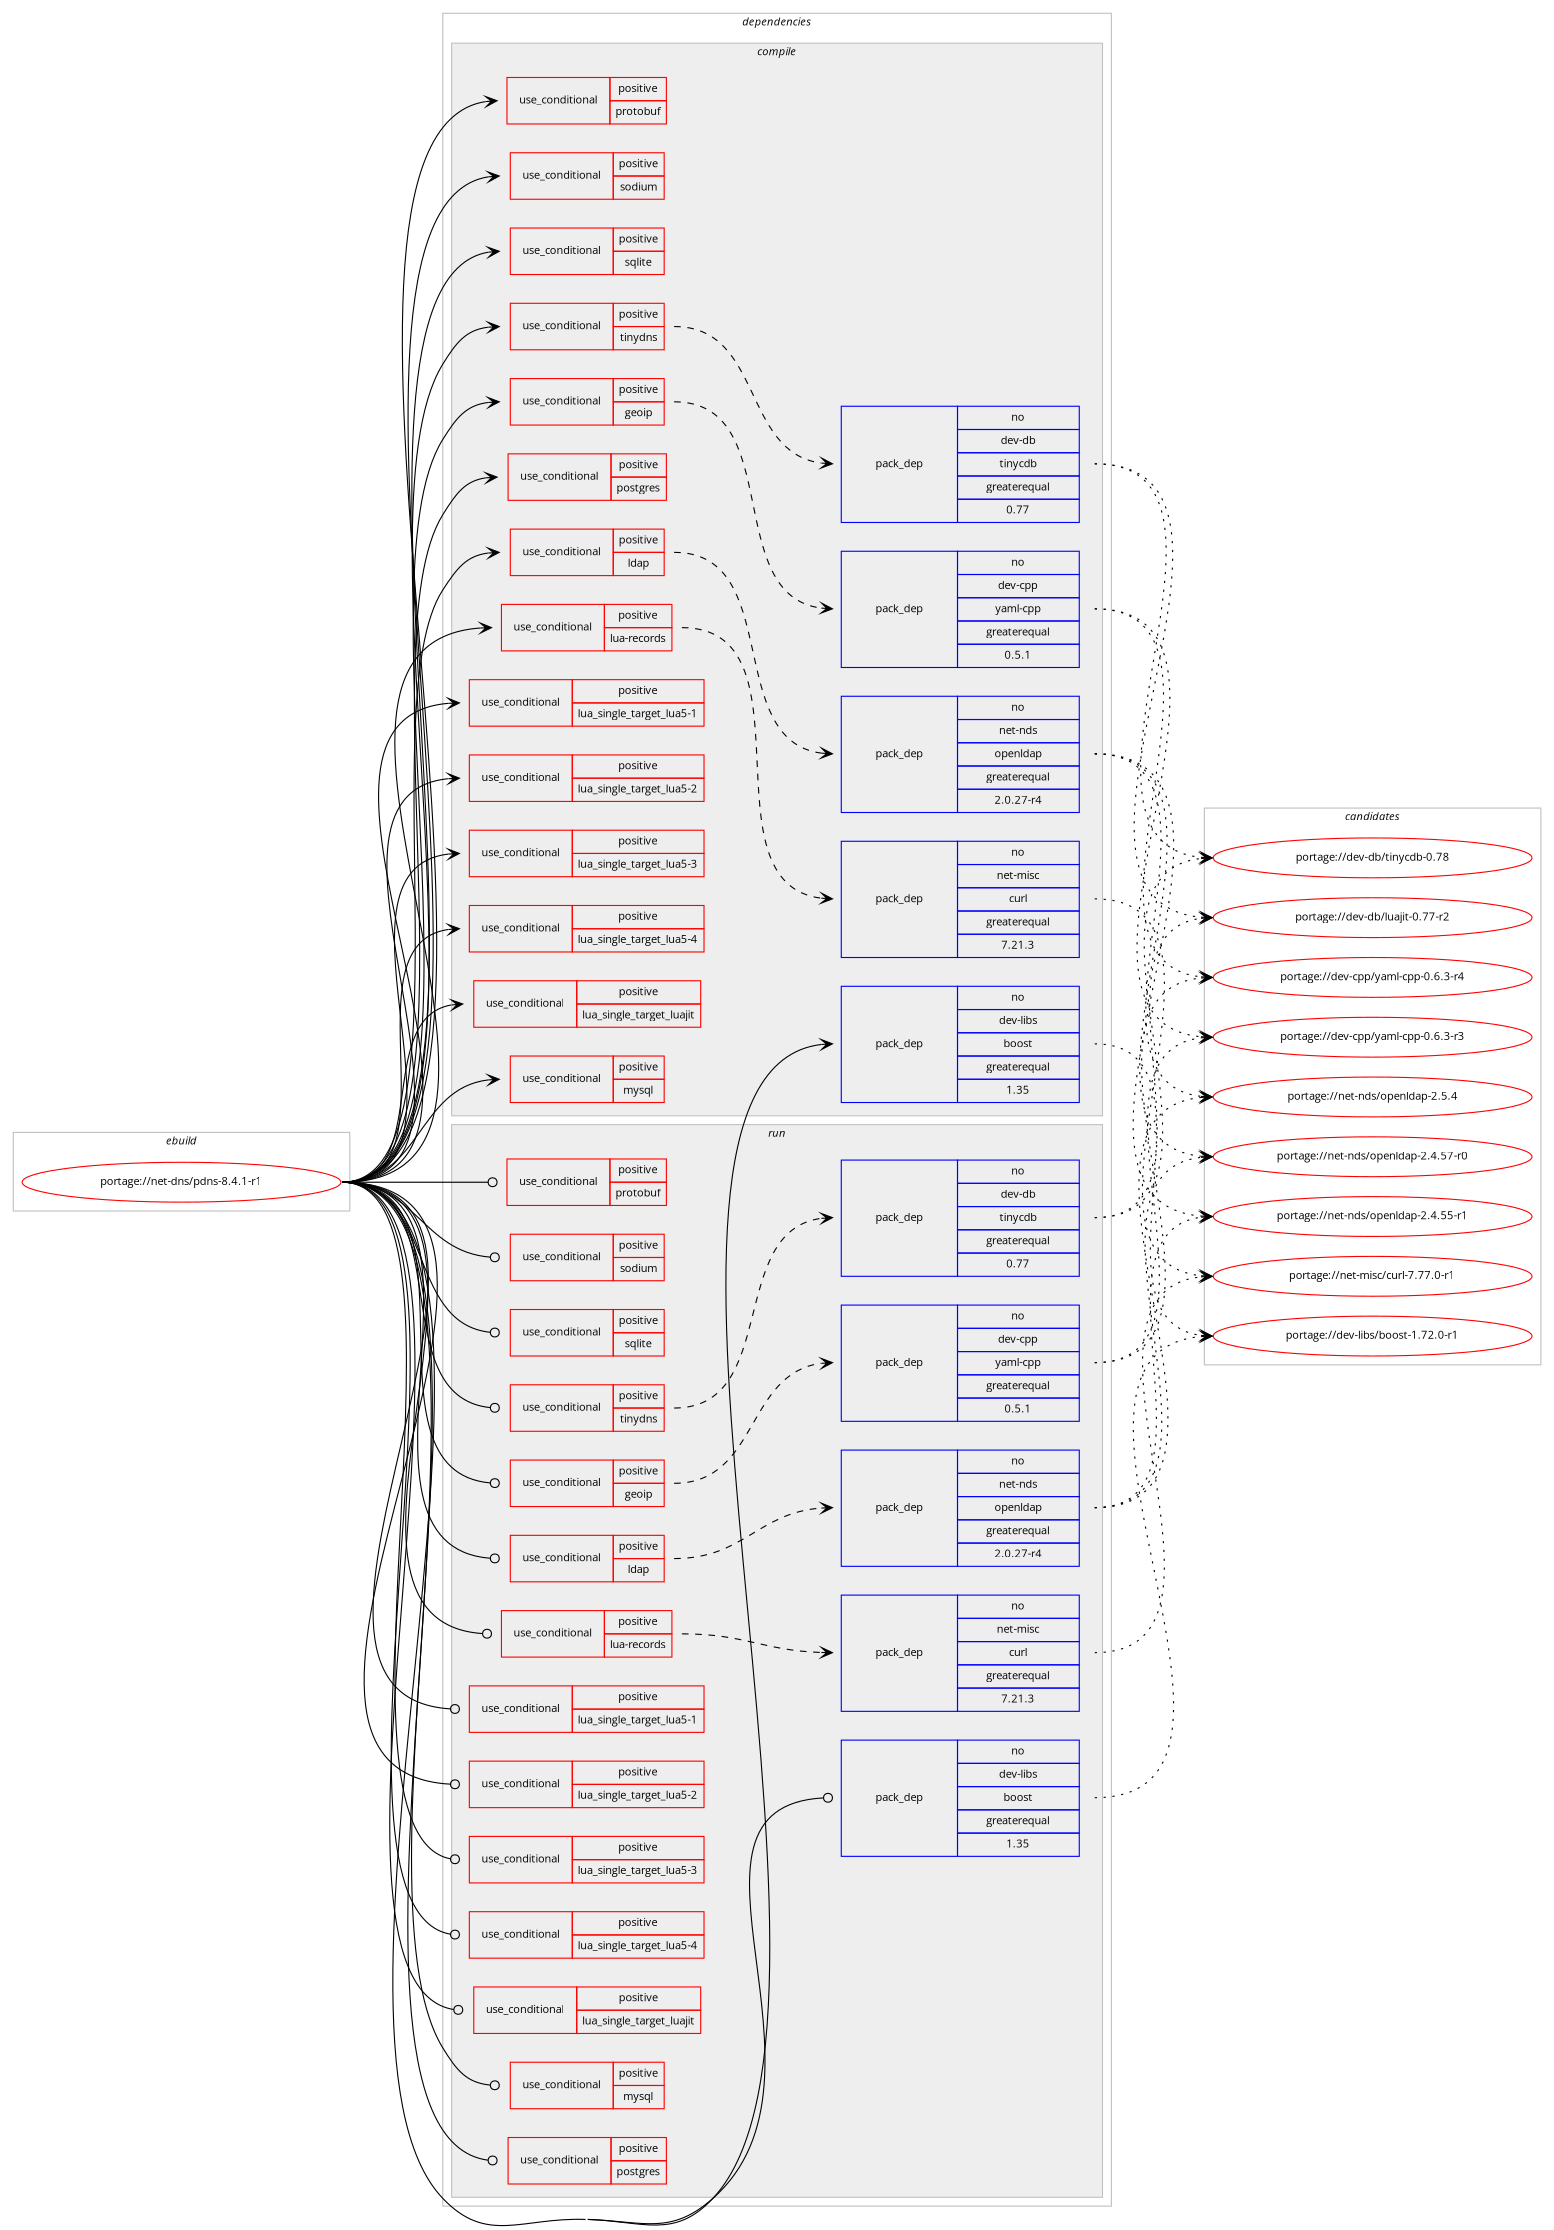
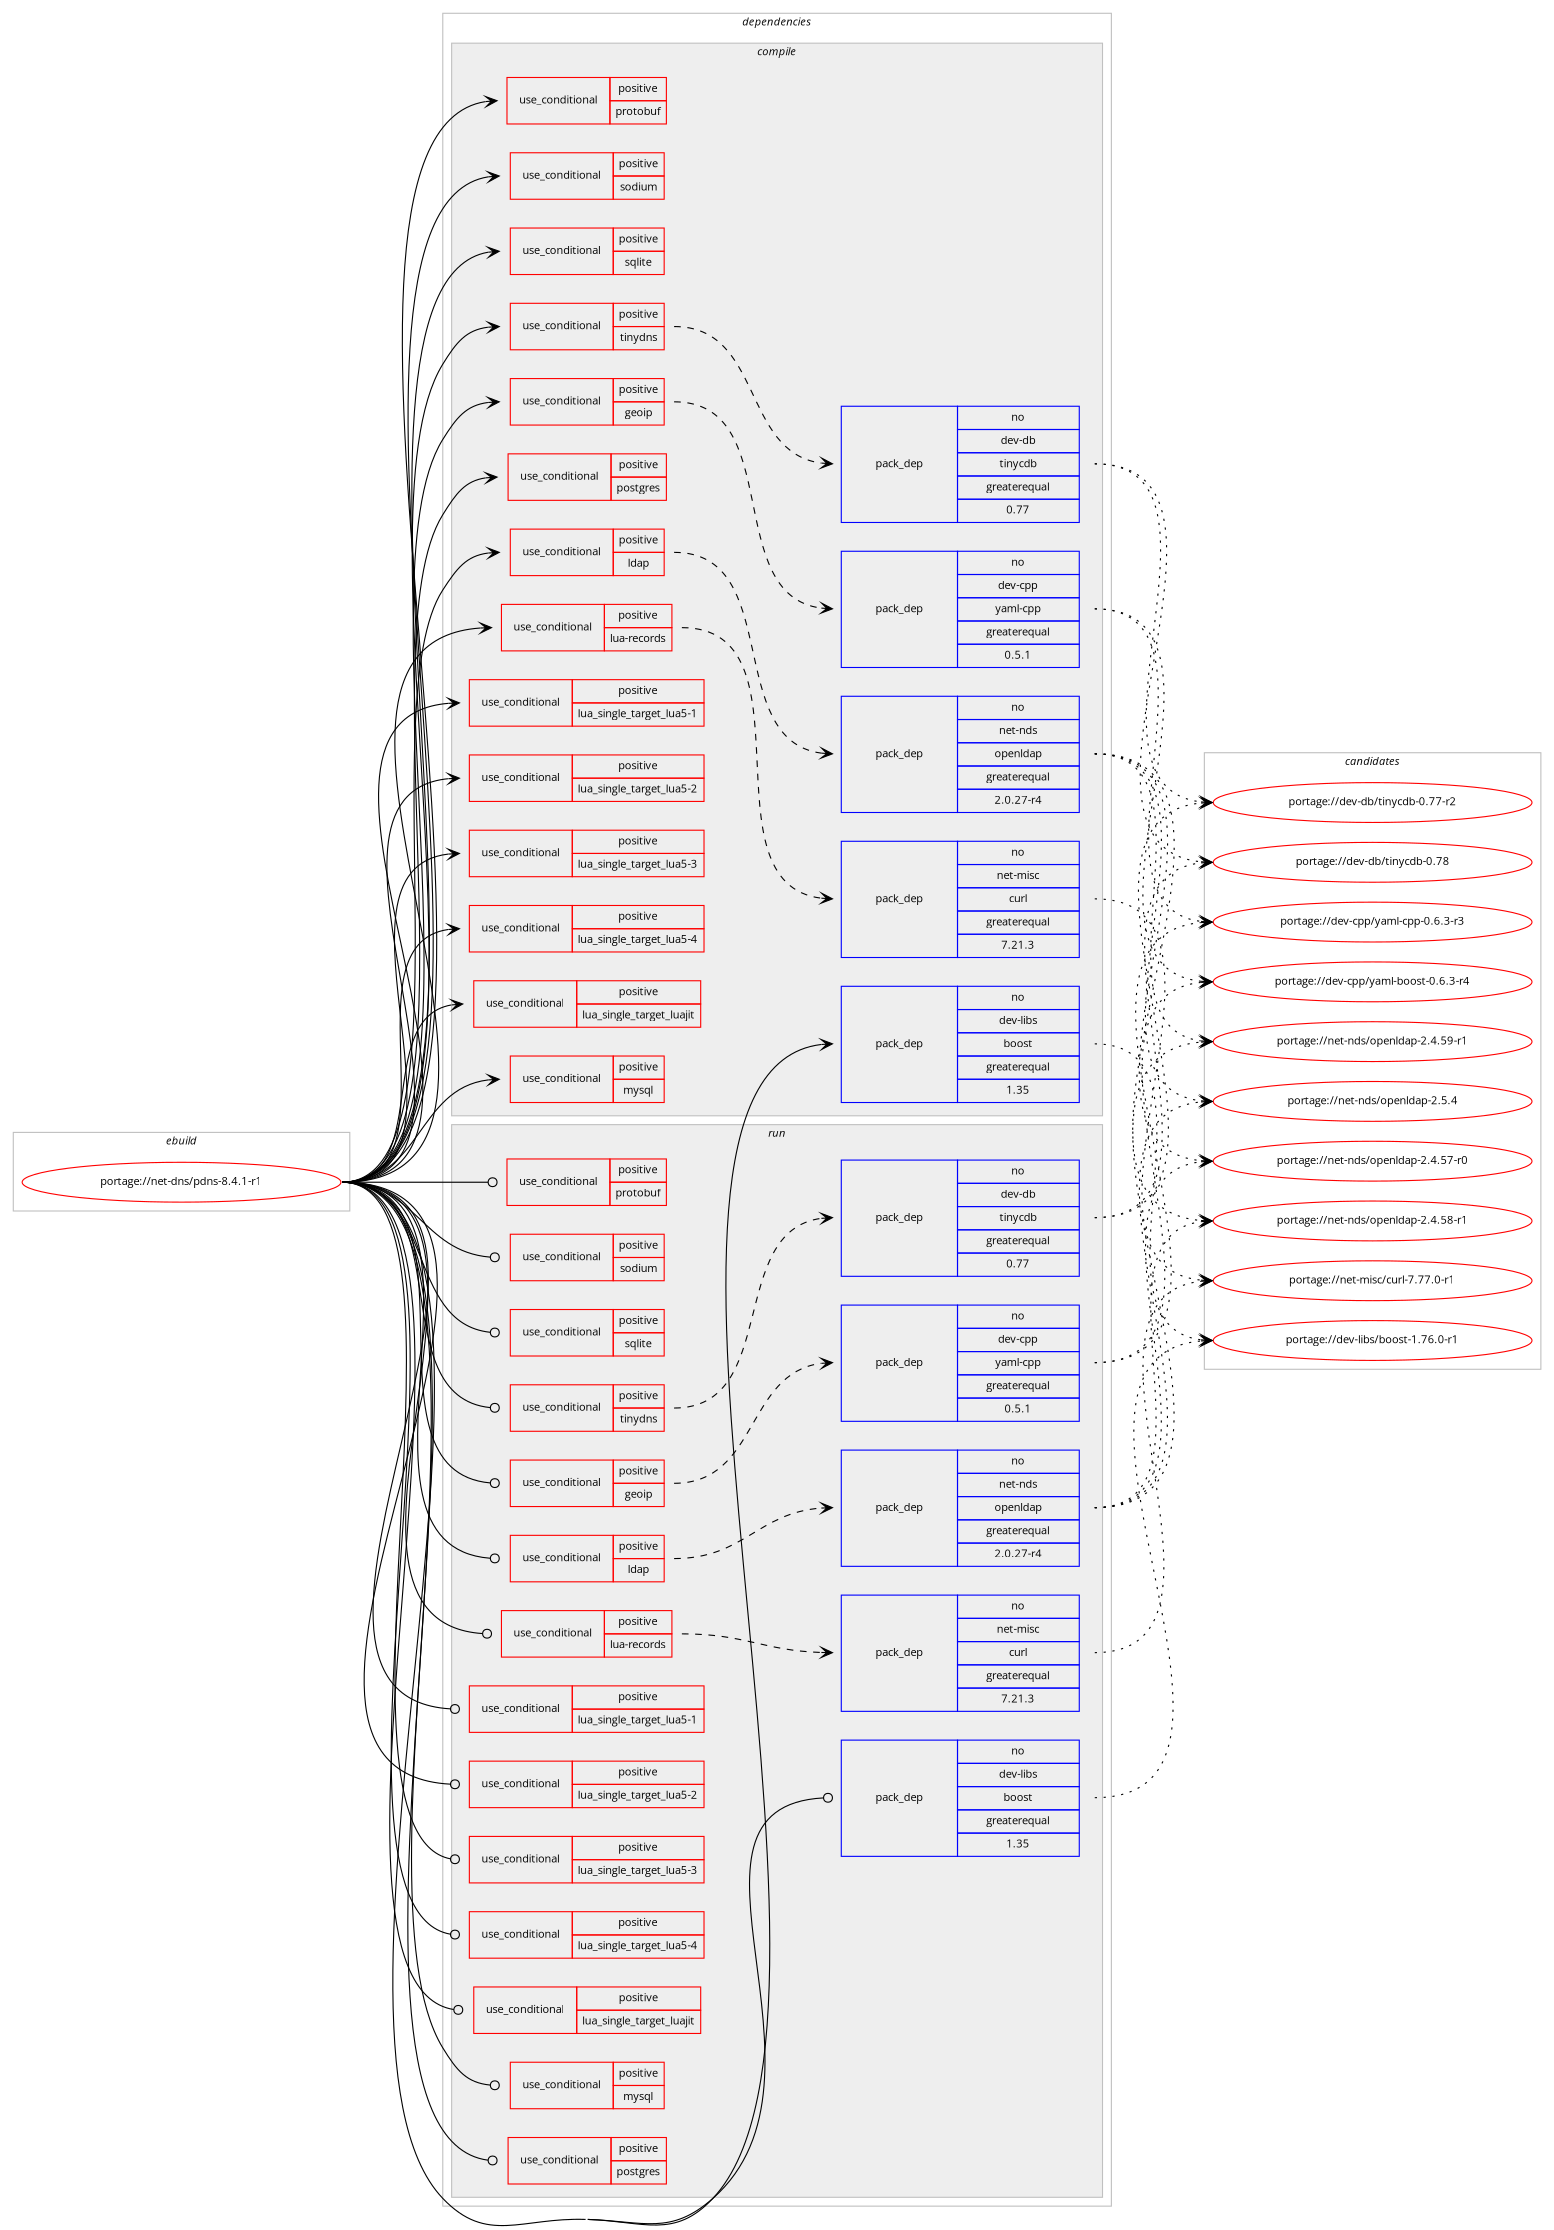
node "portage://dev-db/luajit-0.77-r2": label "portage://dev-db/luajit-0.77-r2" -> "portage://dev-db/tinycdb-0.77-r2"
node "portage://dev-cpp/yaml-cpp-0.6.3-r4": label "portage://dev-cpp/yaml-cpp-0.6.3-r4" -> "portage://dev-cpp/yaml-boost-0.6.3-r4"
node "portage://net-nds/openldap-2.4.55-r1": label "portage://net-nds/openldap-2.4.55-r1" -> "portage://net-nds/openldap-2.4.59-r1"
node "portage://net-nds/openldap-2.4.58-r1": added
node "portage://dev-libs/boost-1.72.0-r1": label "portage://dev-libs/boost-1.72.0-r1" -> "portage://dev-libs/boost-1.76.0-r1"
